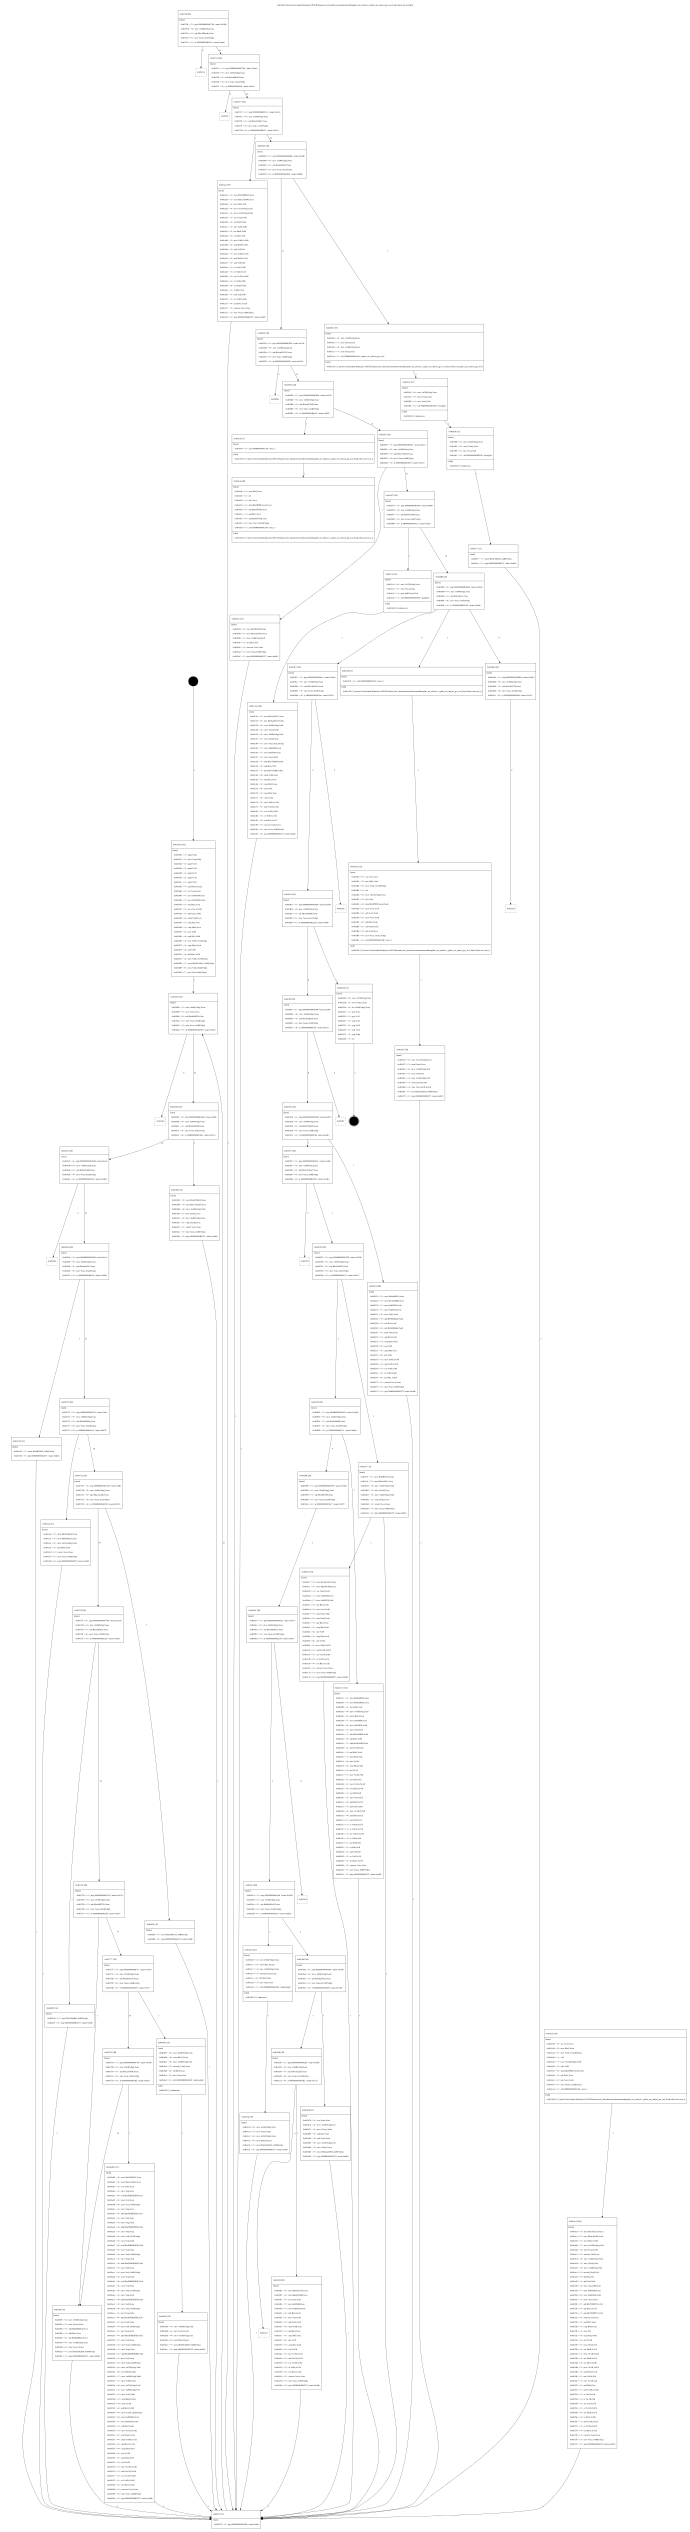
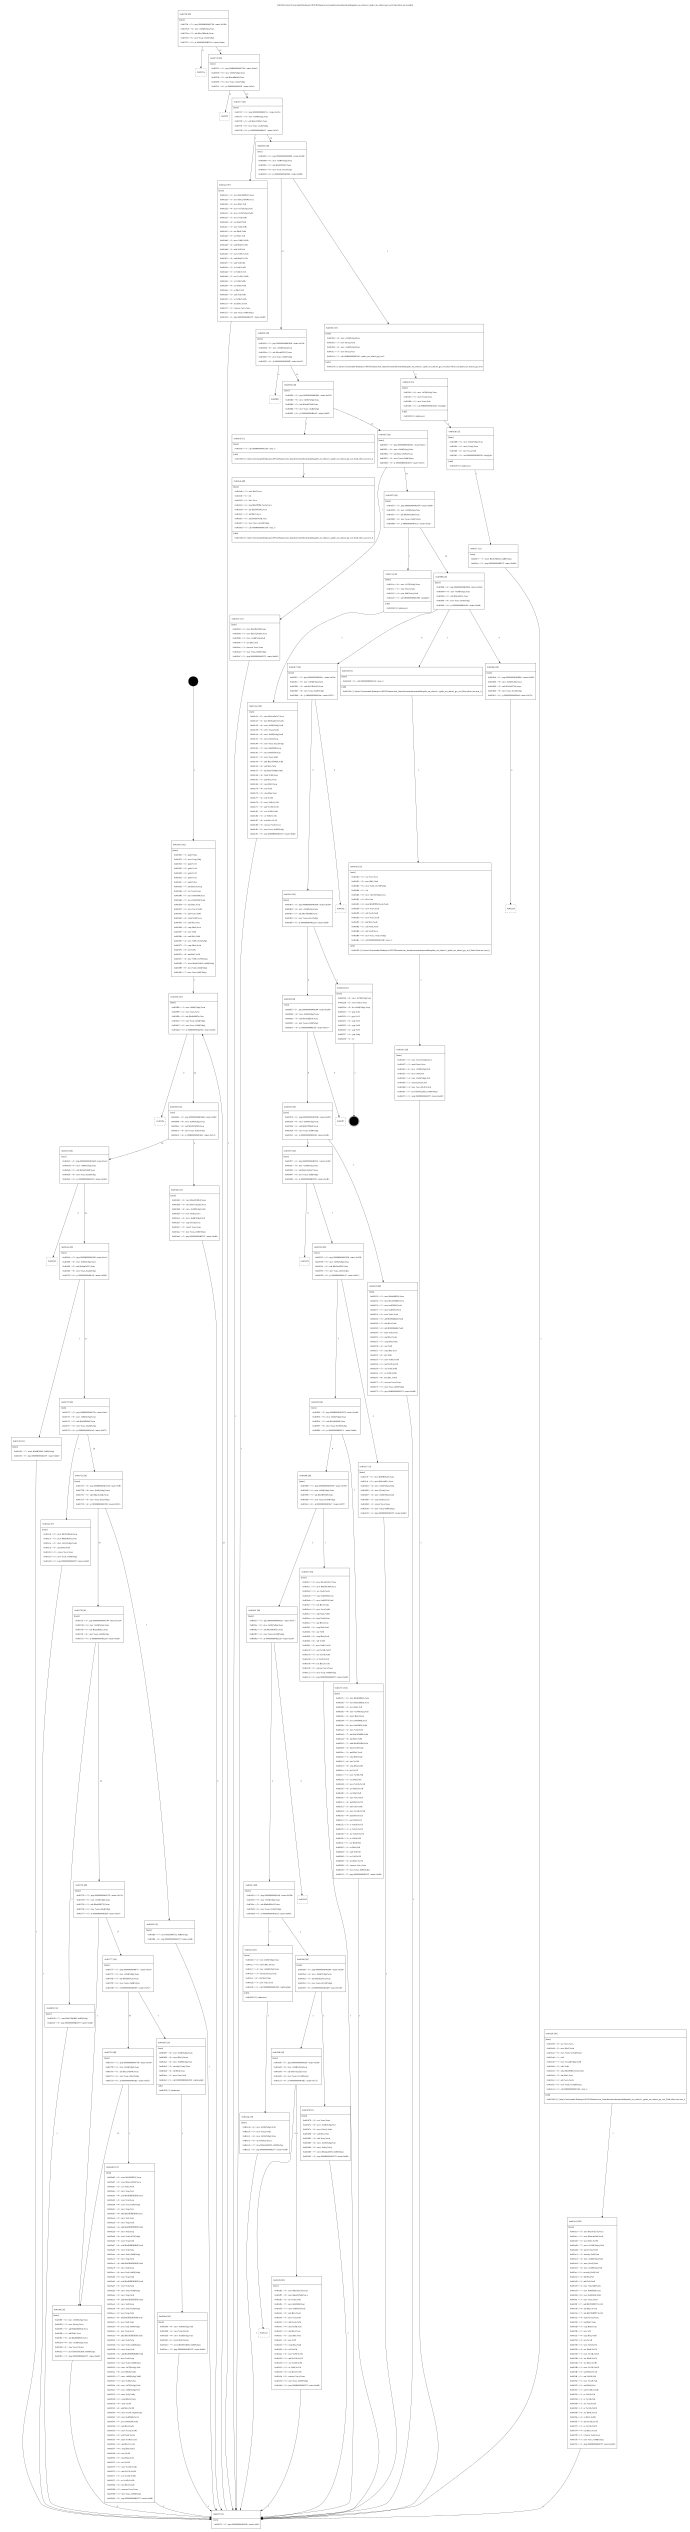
edge "0x401cf7 [33]" -> "0x401bc7 [83]": now "0x40198b [28]" -> "0x401bc7 [83]"
